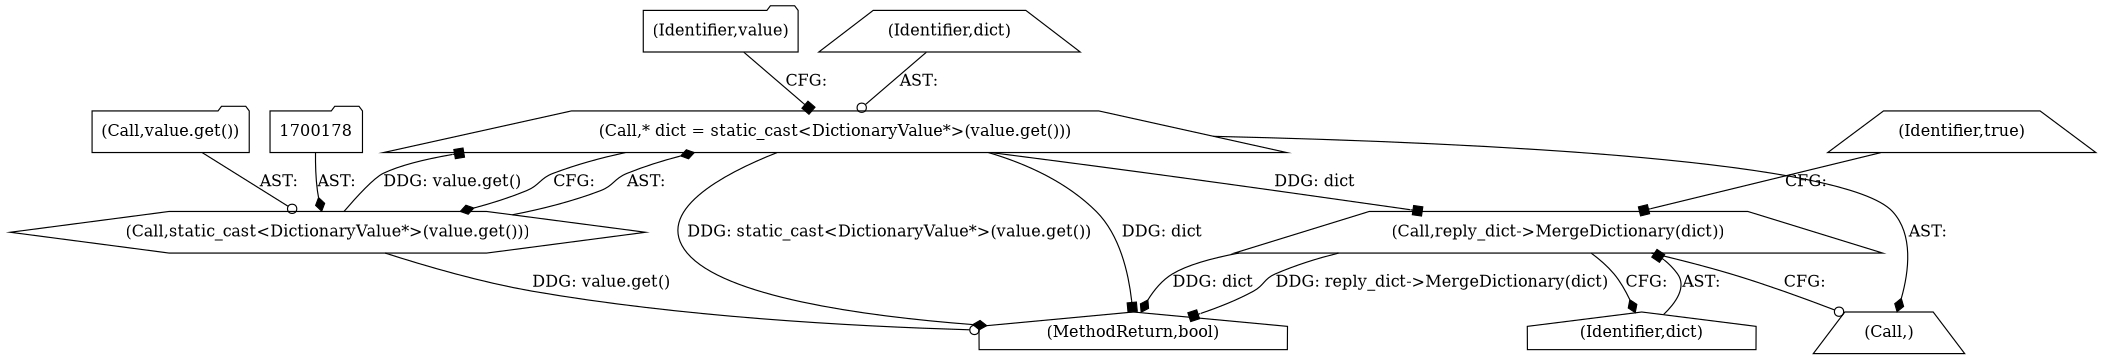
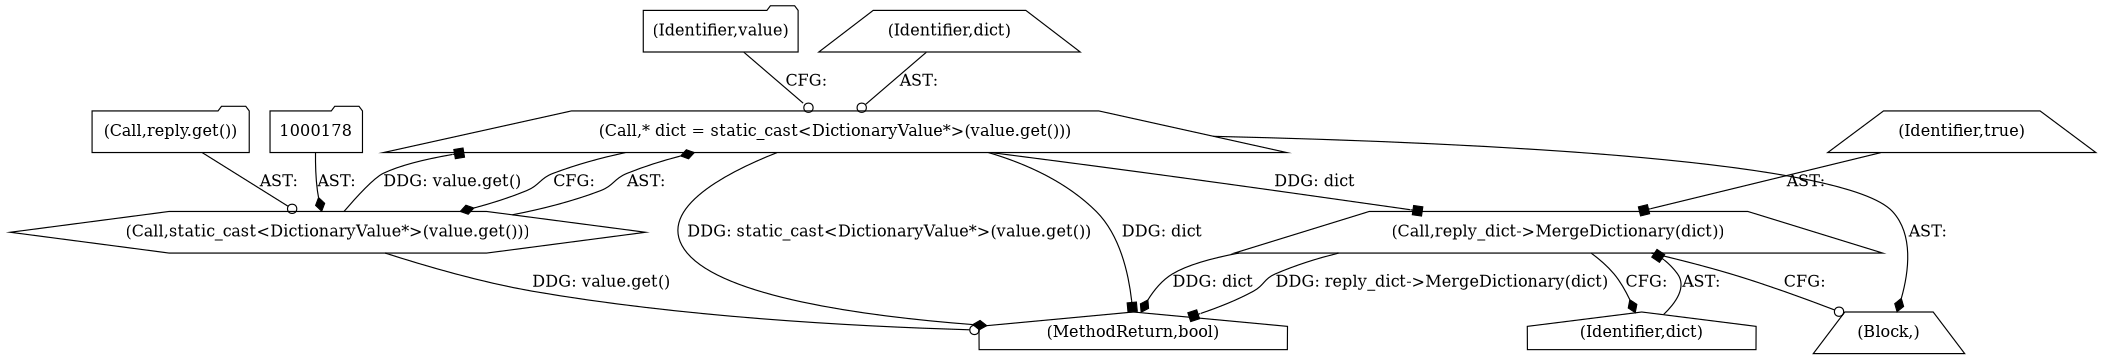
edge "(Identifier,value)" -> "(Call,* dict = static_cast<DictionaryValue*>(value.get()))": arrowhead box -> odot
node "(Call,value.get())": label "(Call,value.get())" -> "(Call,reply.get())"
node "1700178": label "1700178" -> "1000178"
edge "(Identifier,true)" -> "(Call,reply_dict->MergeDictionary(dict))": label "CFG: " -> "AST: "
node "(Call,)": label "(Call,)" -> "(Block,)"
